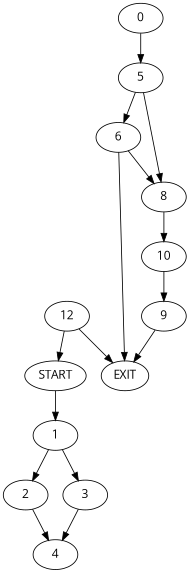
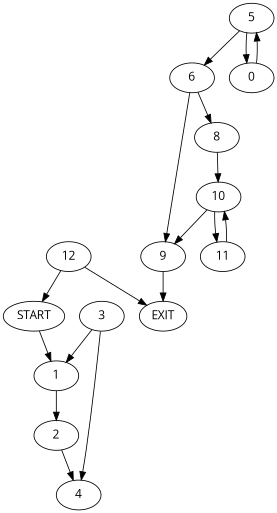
edge "5" -> "8": now "5" -> "0"
edge "6" -> "EXIT": now "6" -> "9"
node "11": added
edge "1" -> "3": reversed
